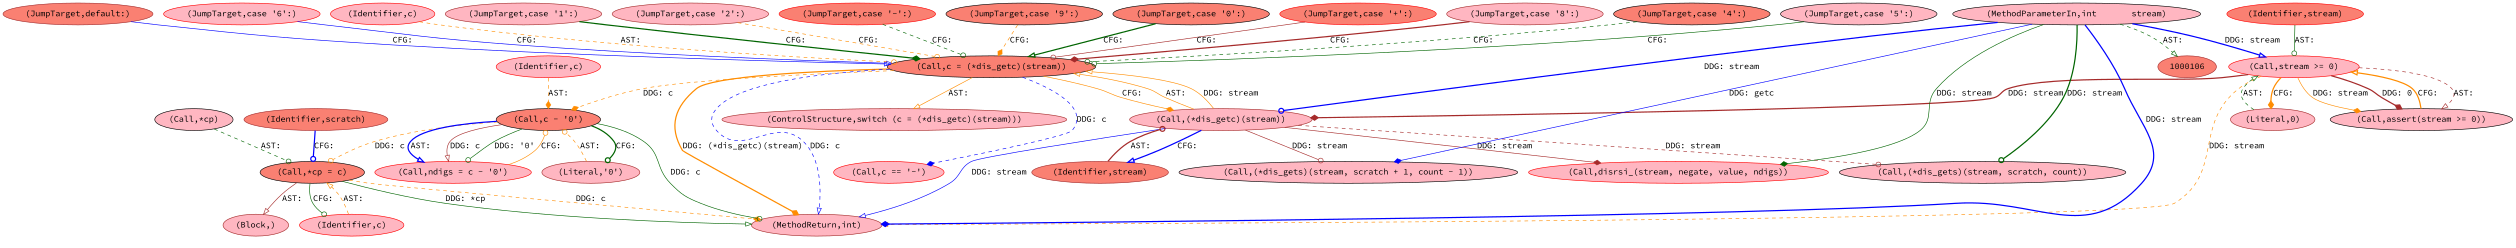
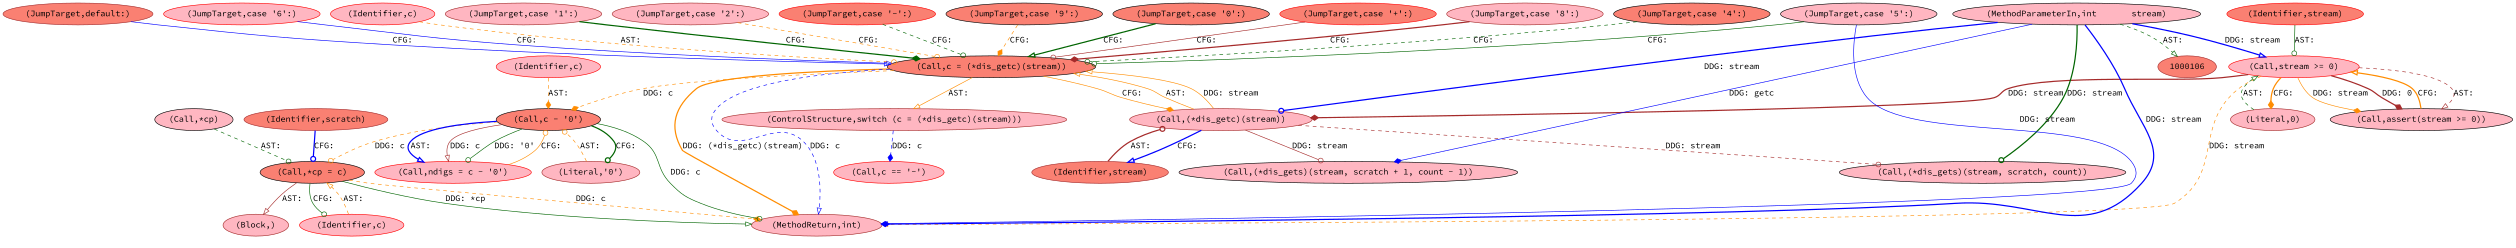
edge "(Call,c = (*dis_getc)(stream))" -> "(Call,c == '-')": now "(ControlStructure,switch (c = (*dis_getc)(stream)))" -> "(Call,c == '-')"
edge "(Call,(*dis_getc)(stream))" -> "(MethodReturn,int)": now "(JumpTarget,case '5':)" -> "(MethodReturn,int)"
node "(Call,disrsi_(stream, negate, value, ndigs))": removed
